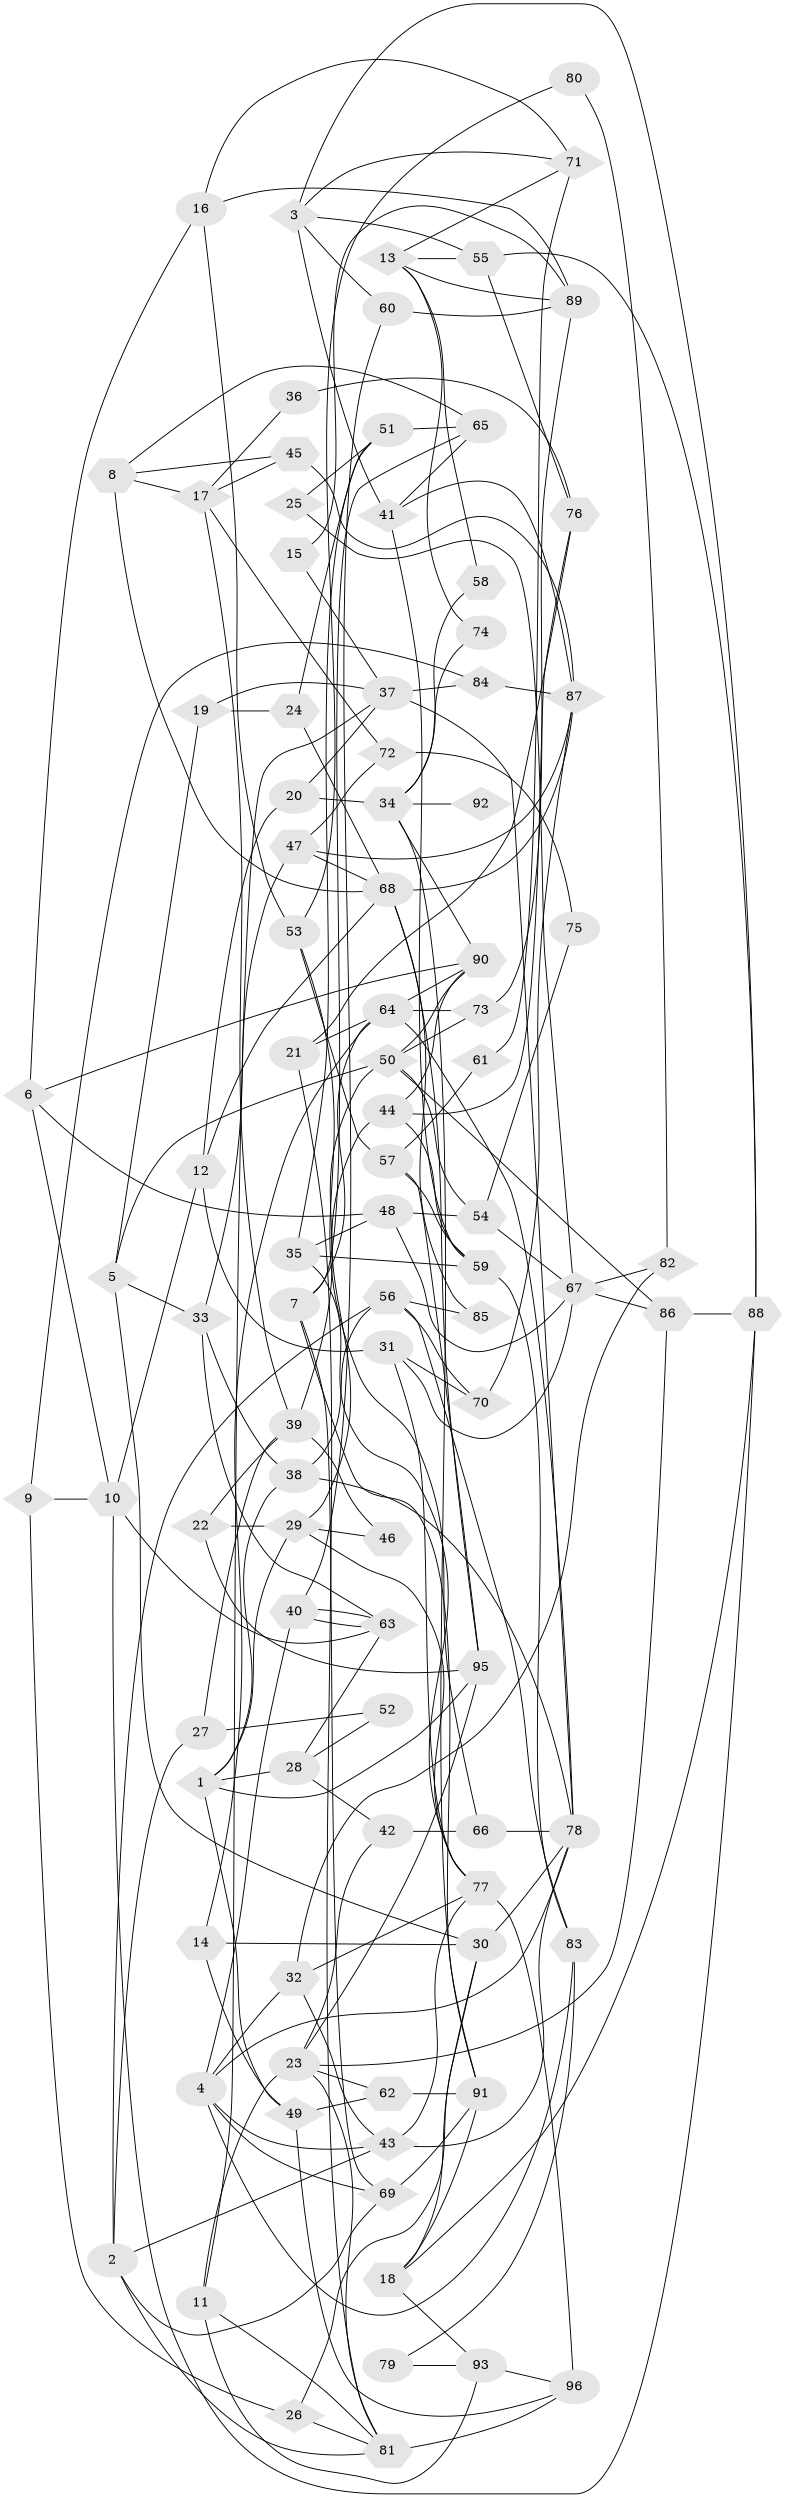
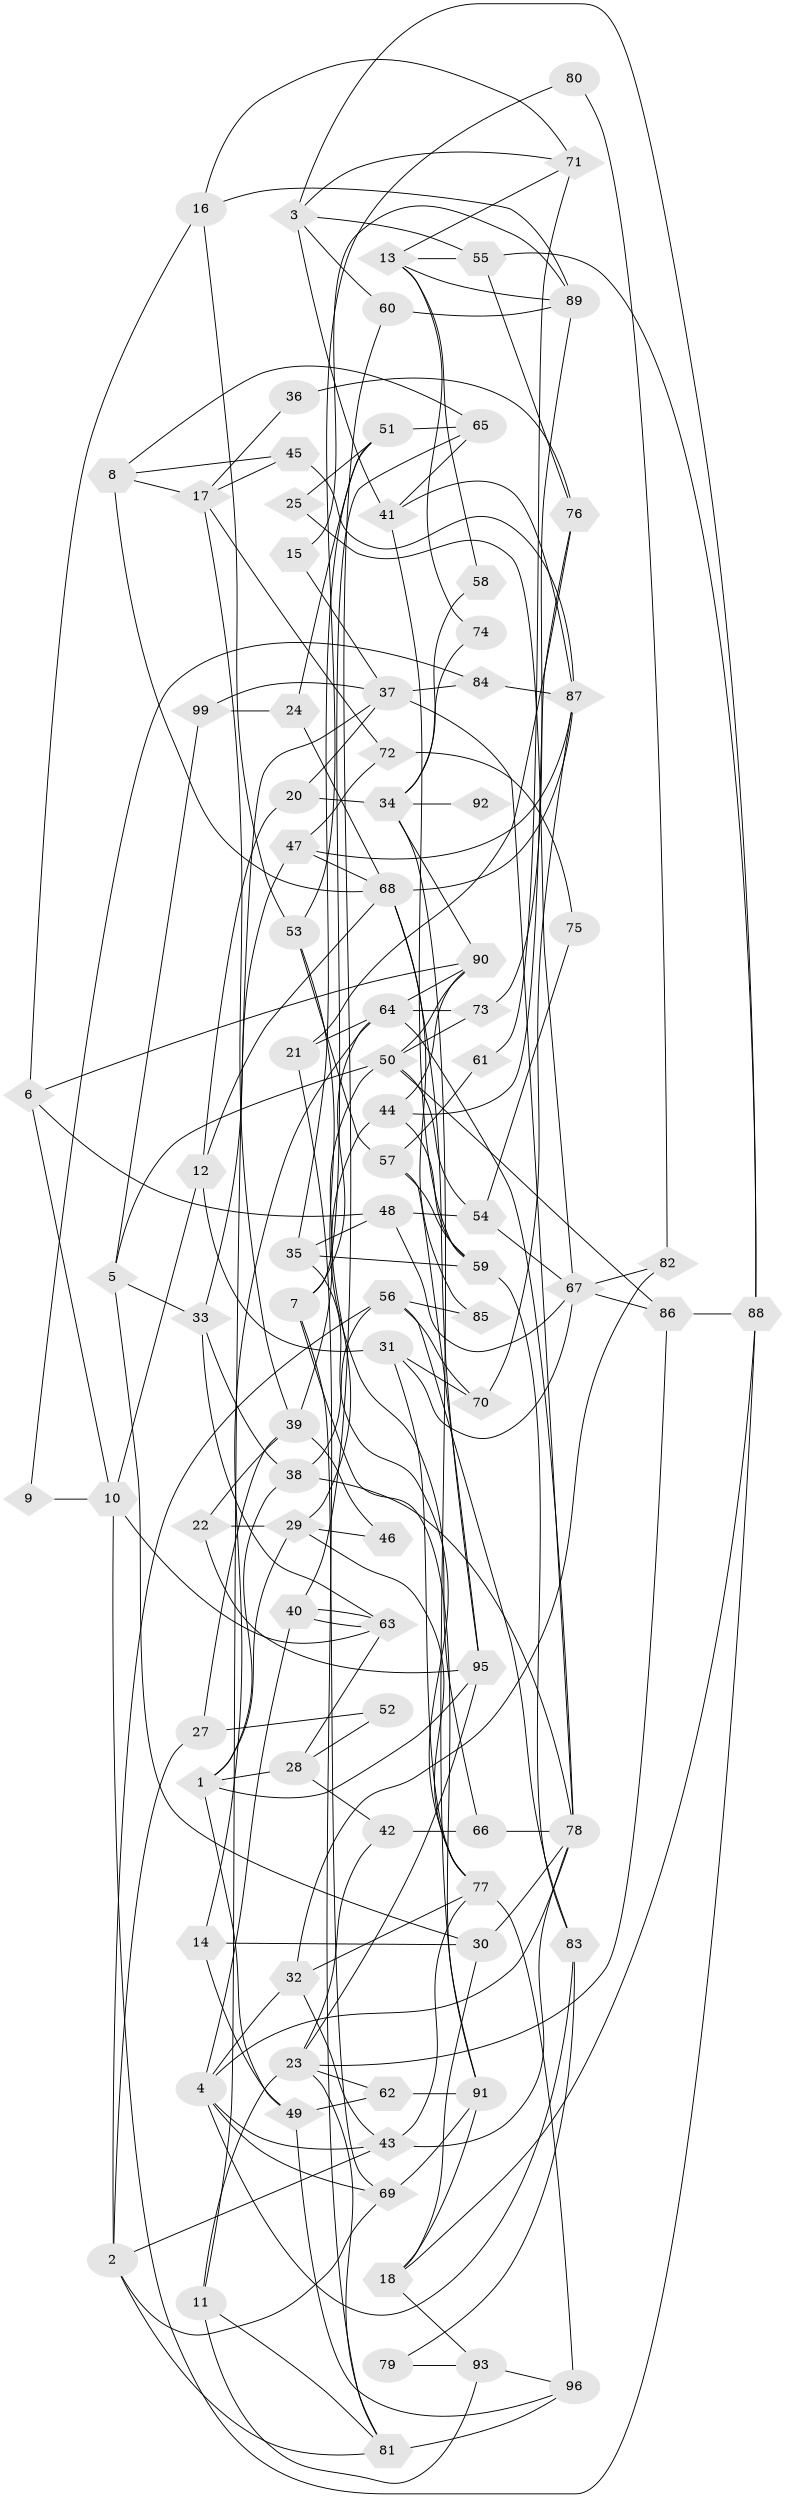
node "19": label "19" -> "99"
node "26": removed
